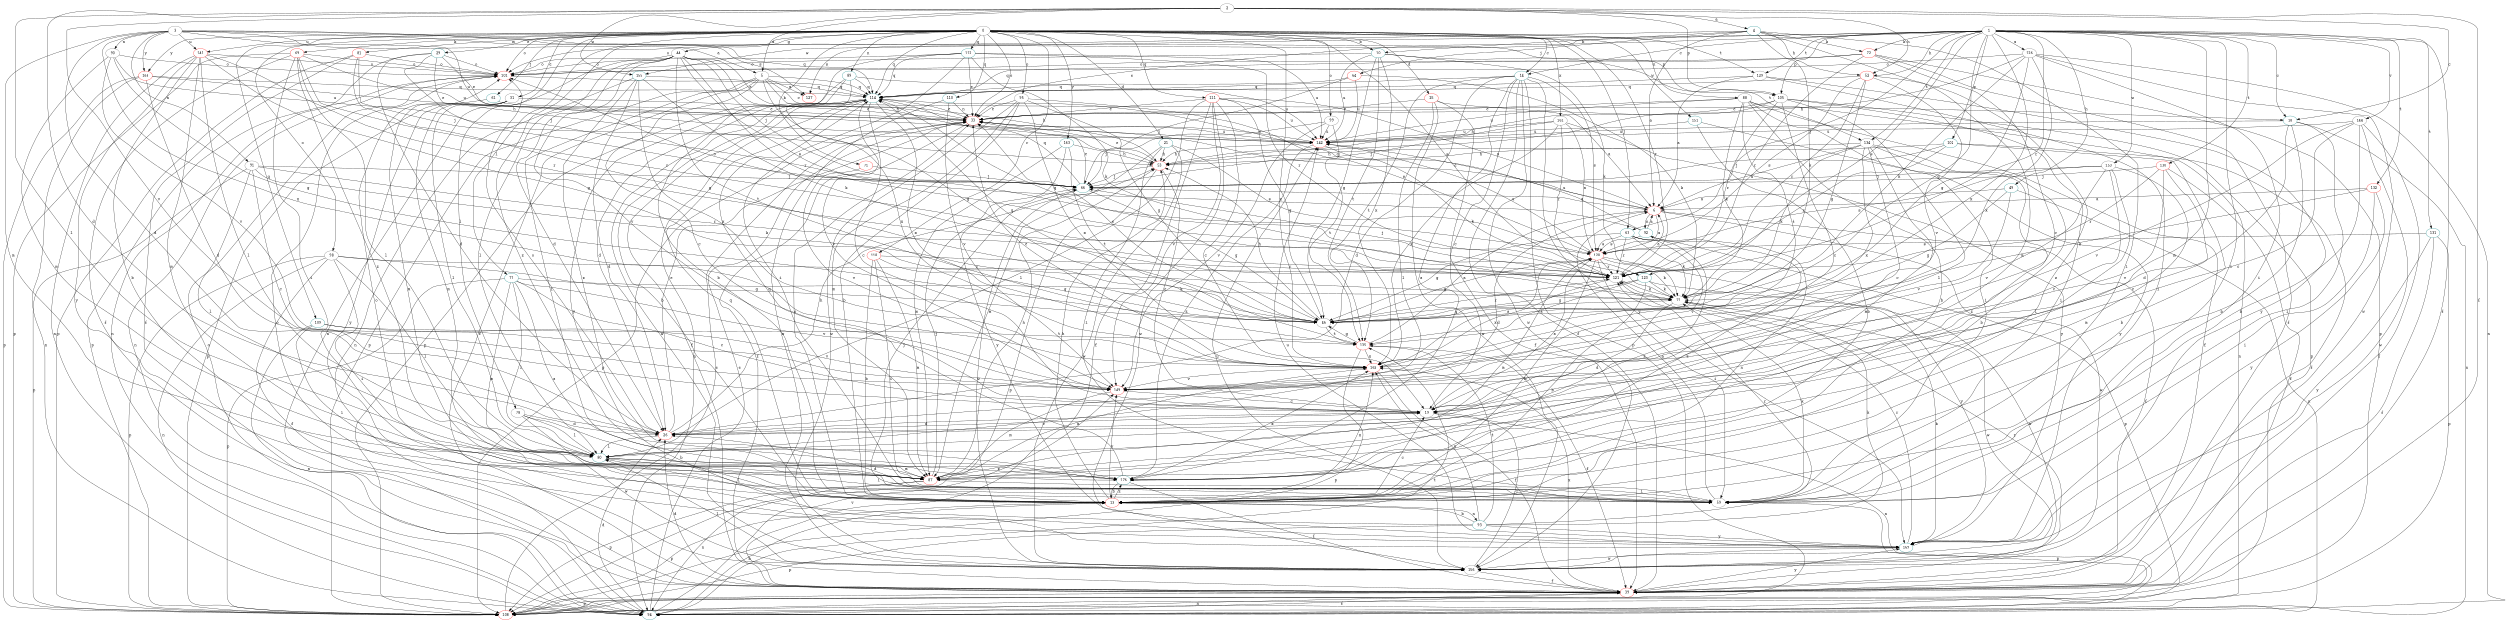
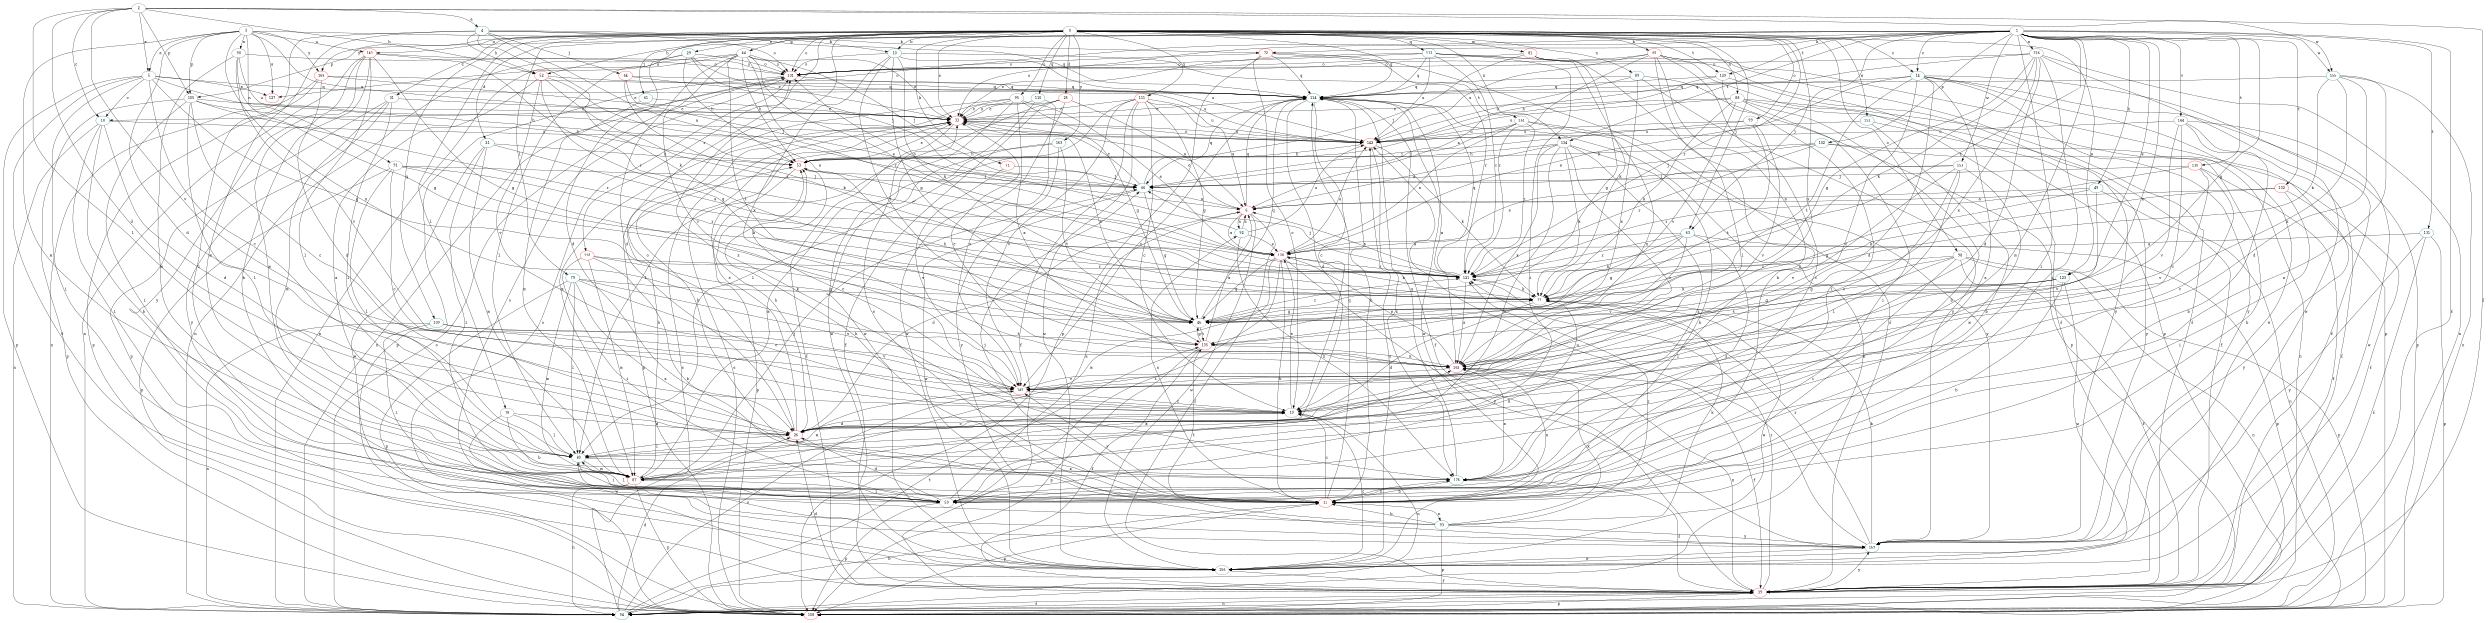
edge "126" -> "26": added, label "d"
